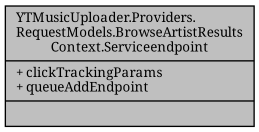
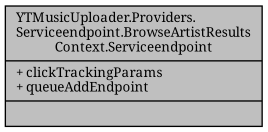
node "YTMusicUploader.Providers.": text "RequestModels.BrowseArtistResults" -> "Serviceendpoint.BrowseArtistResults"
